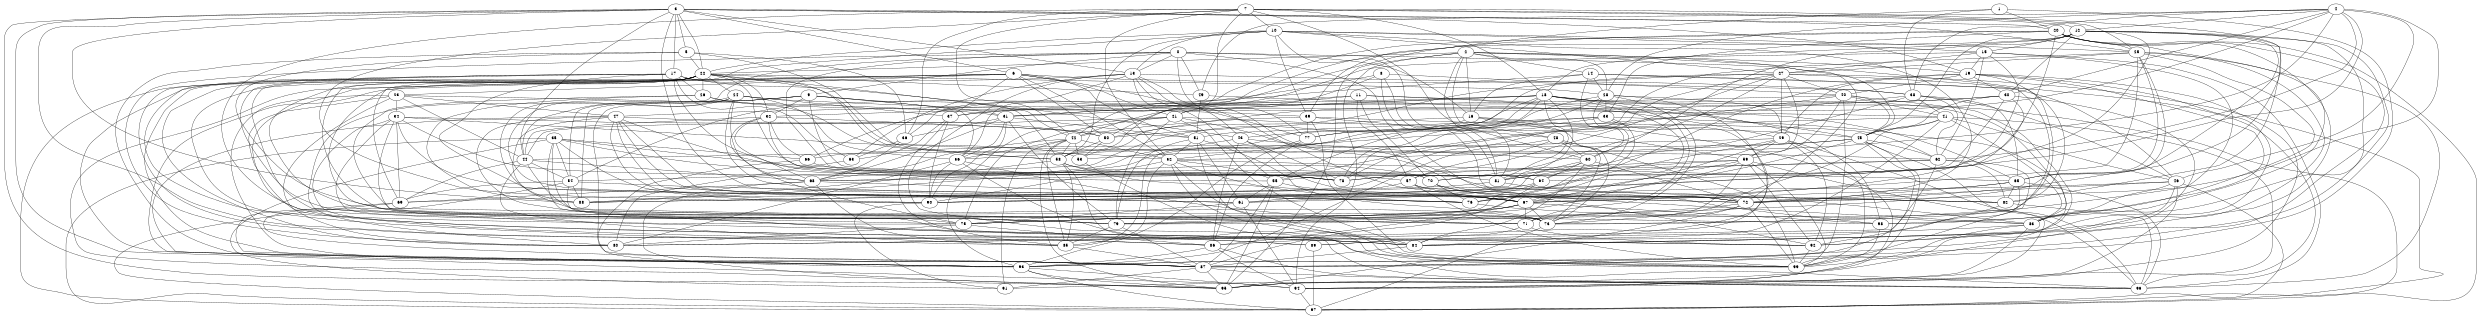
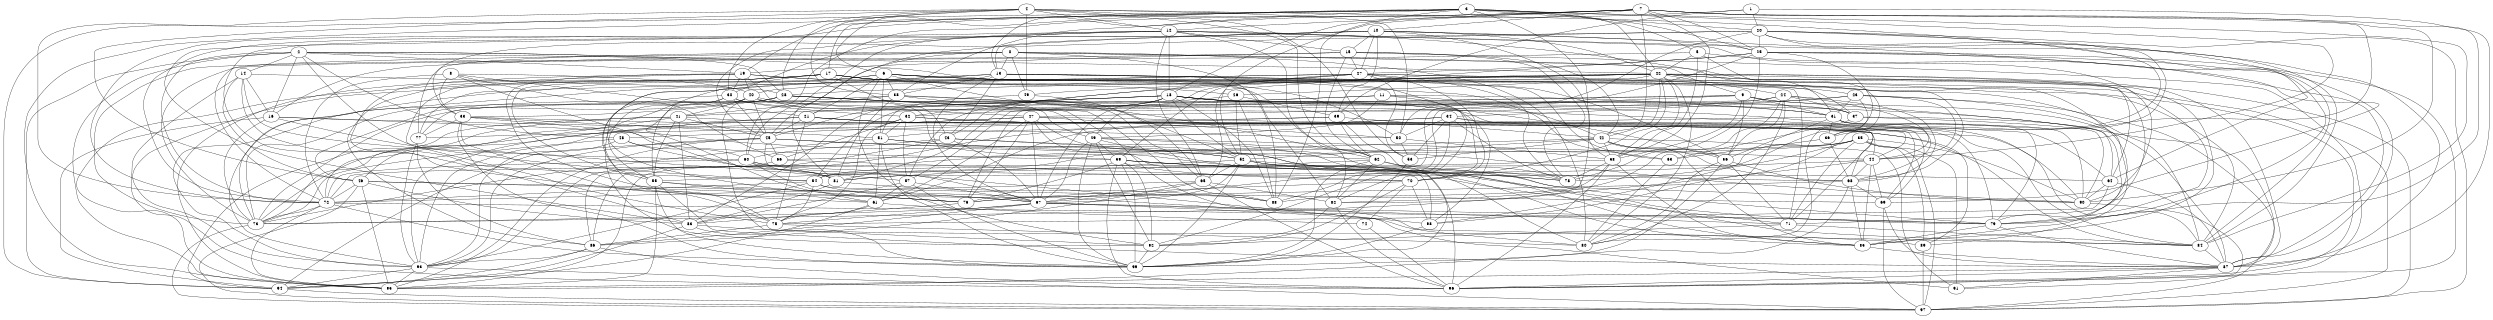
edge "8" -- "33": added
edge "48" -- "99": now "55" -- "99"
node "74": added
